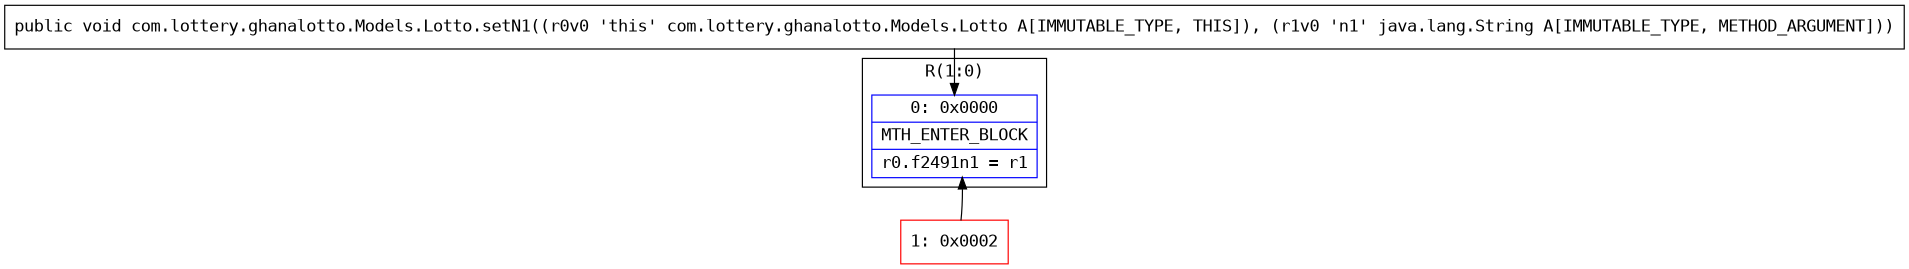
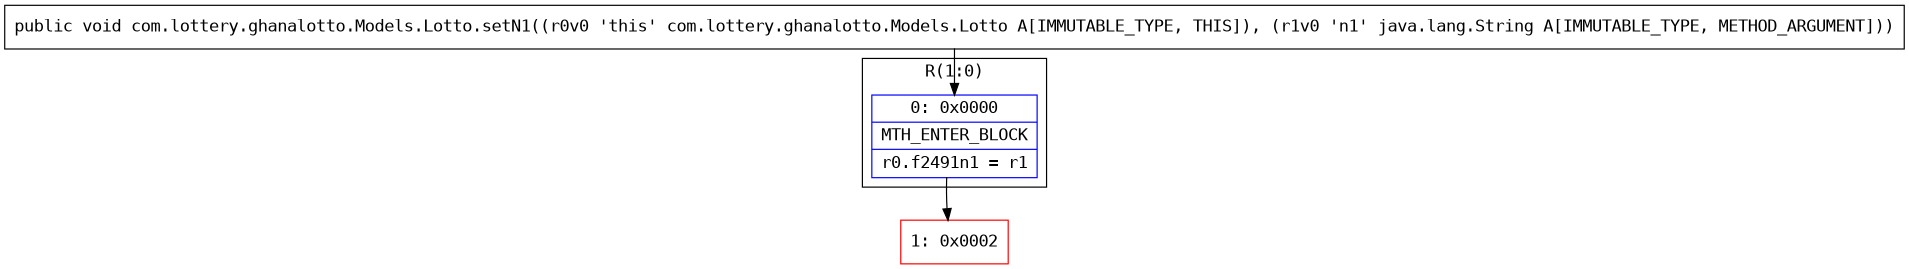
edge "1: 0x0002" -> "0: 0x0000": reversed
